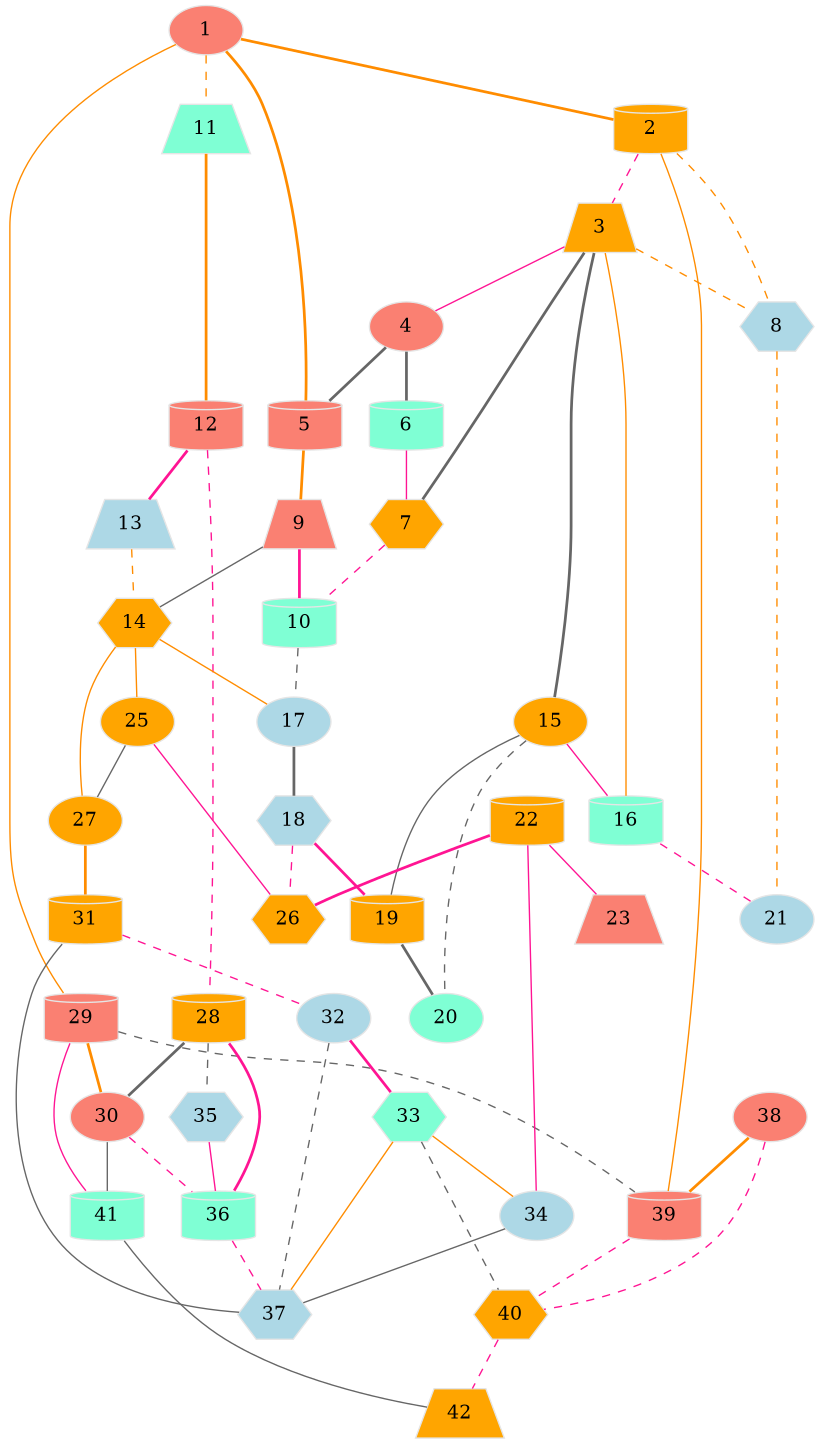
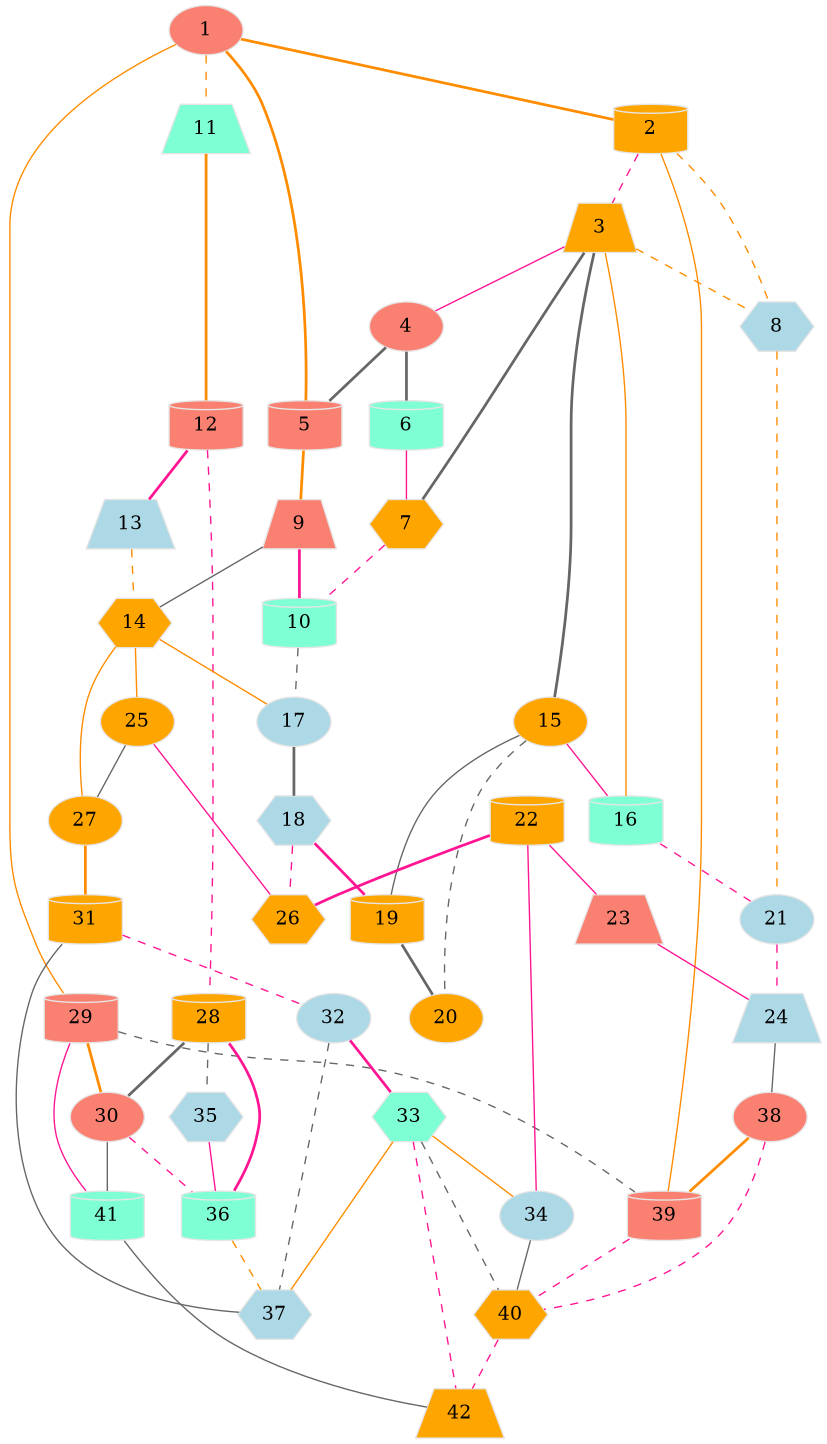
node "20": fillcolor aquamarine -> orange
node "24": added
edge "36" -- "37": color deeppink -> darkorange
edge "33" -- "42": added
edge "34" -- "37": now "34" -- "40"
